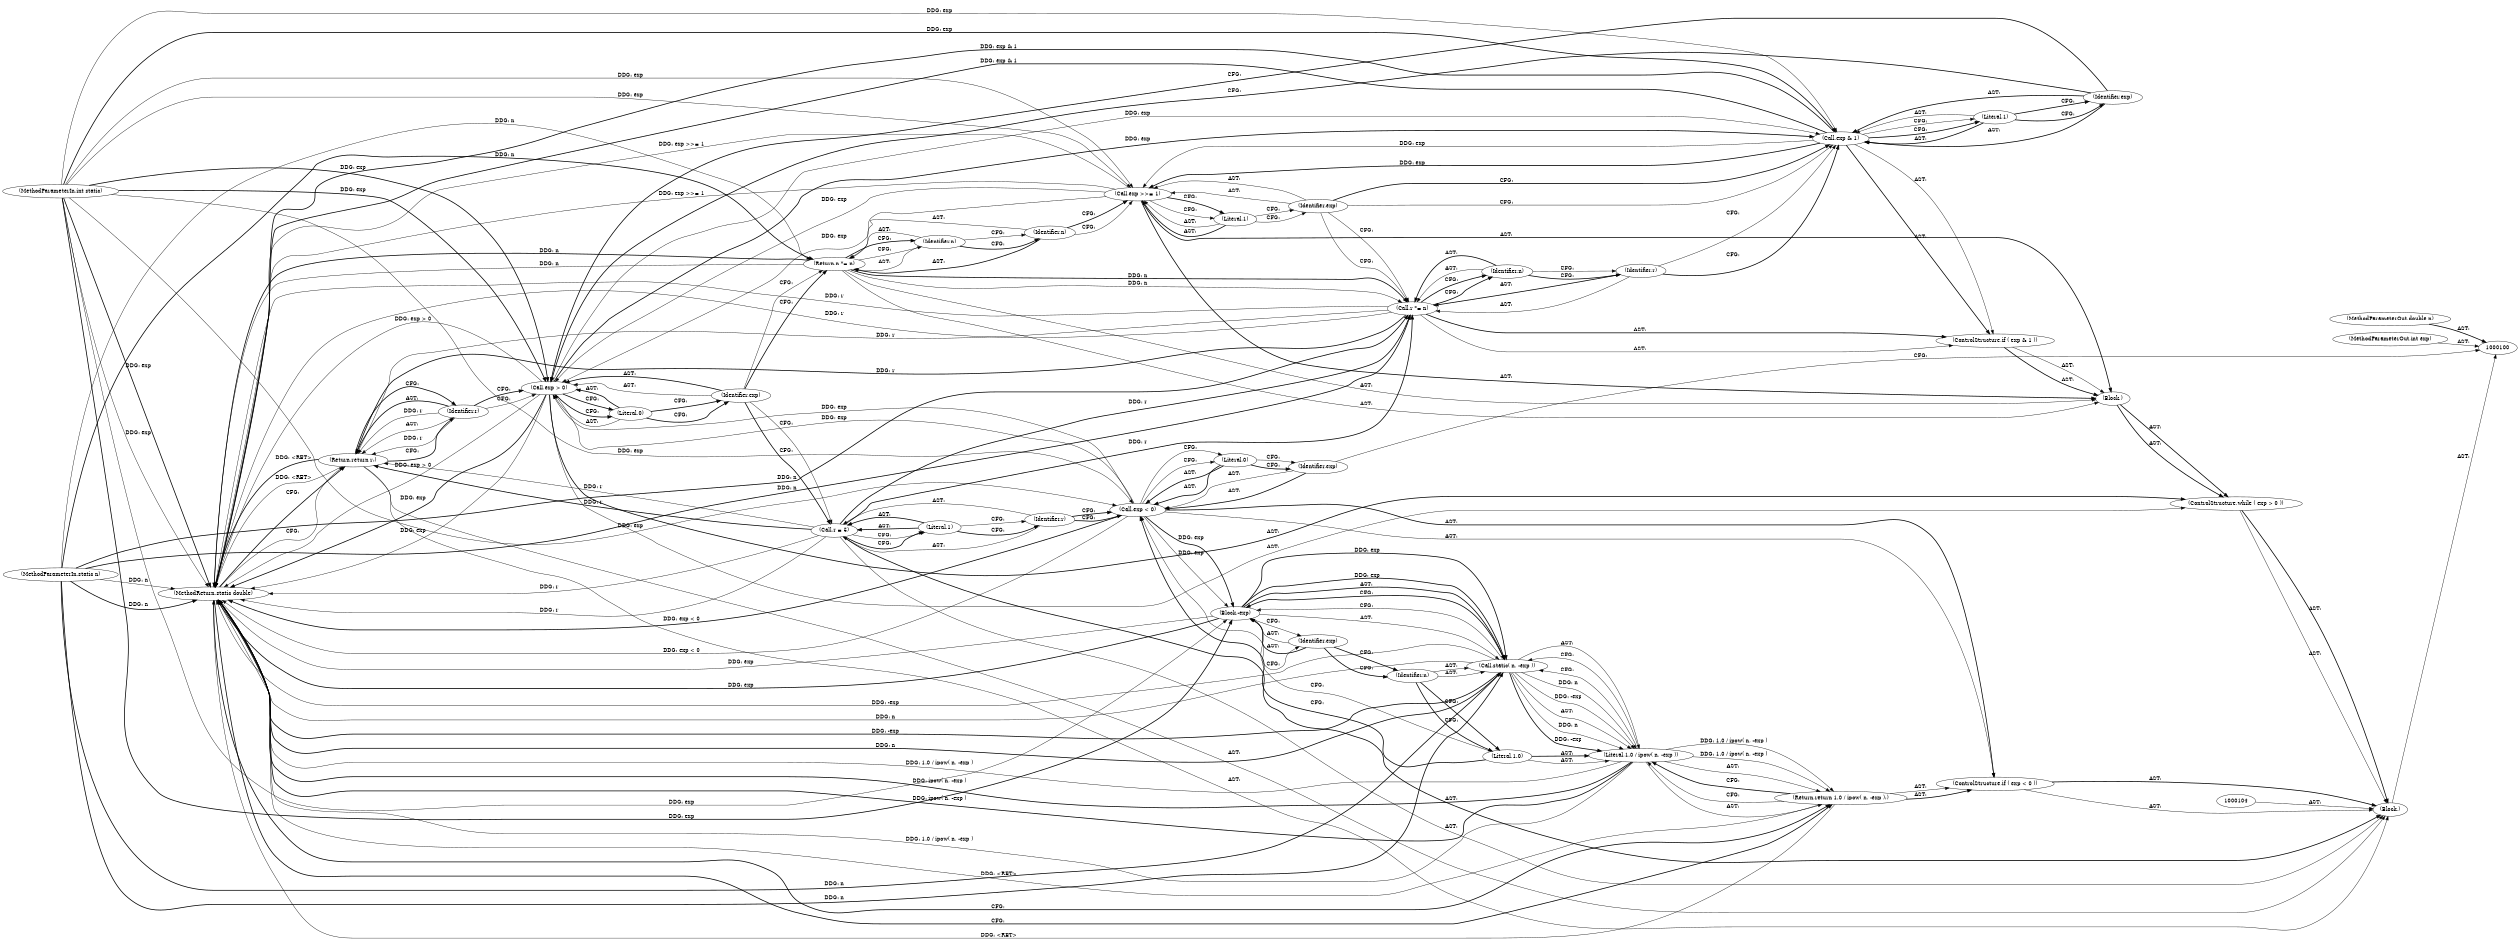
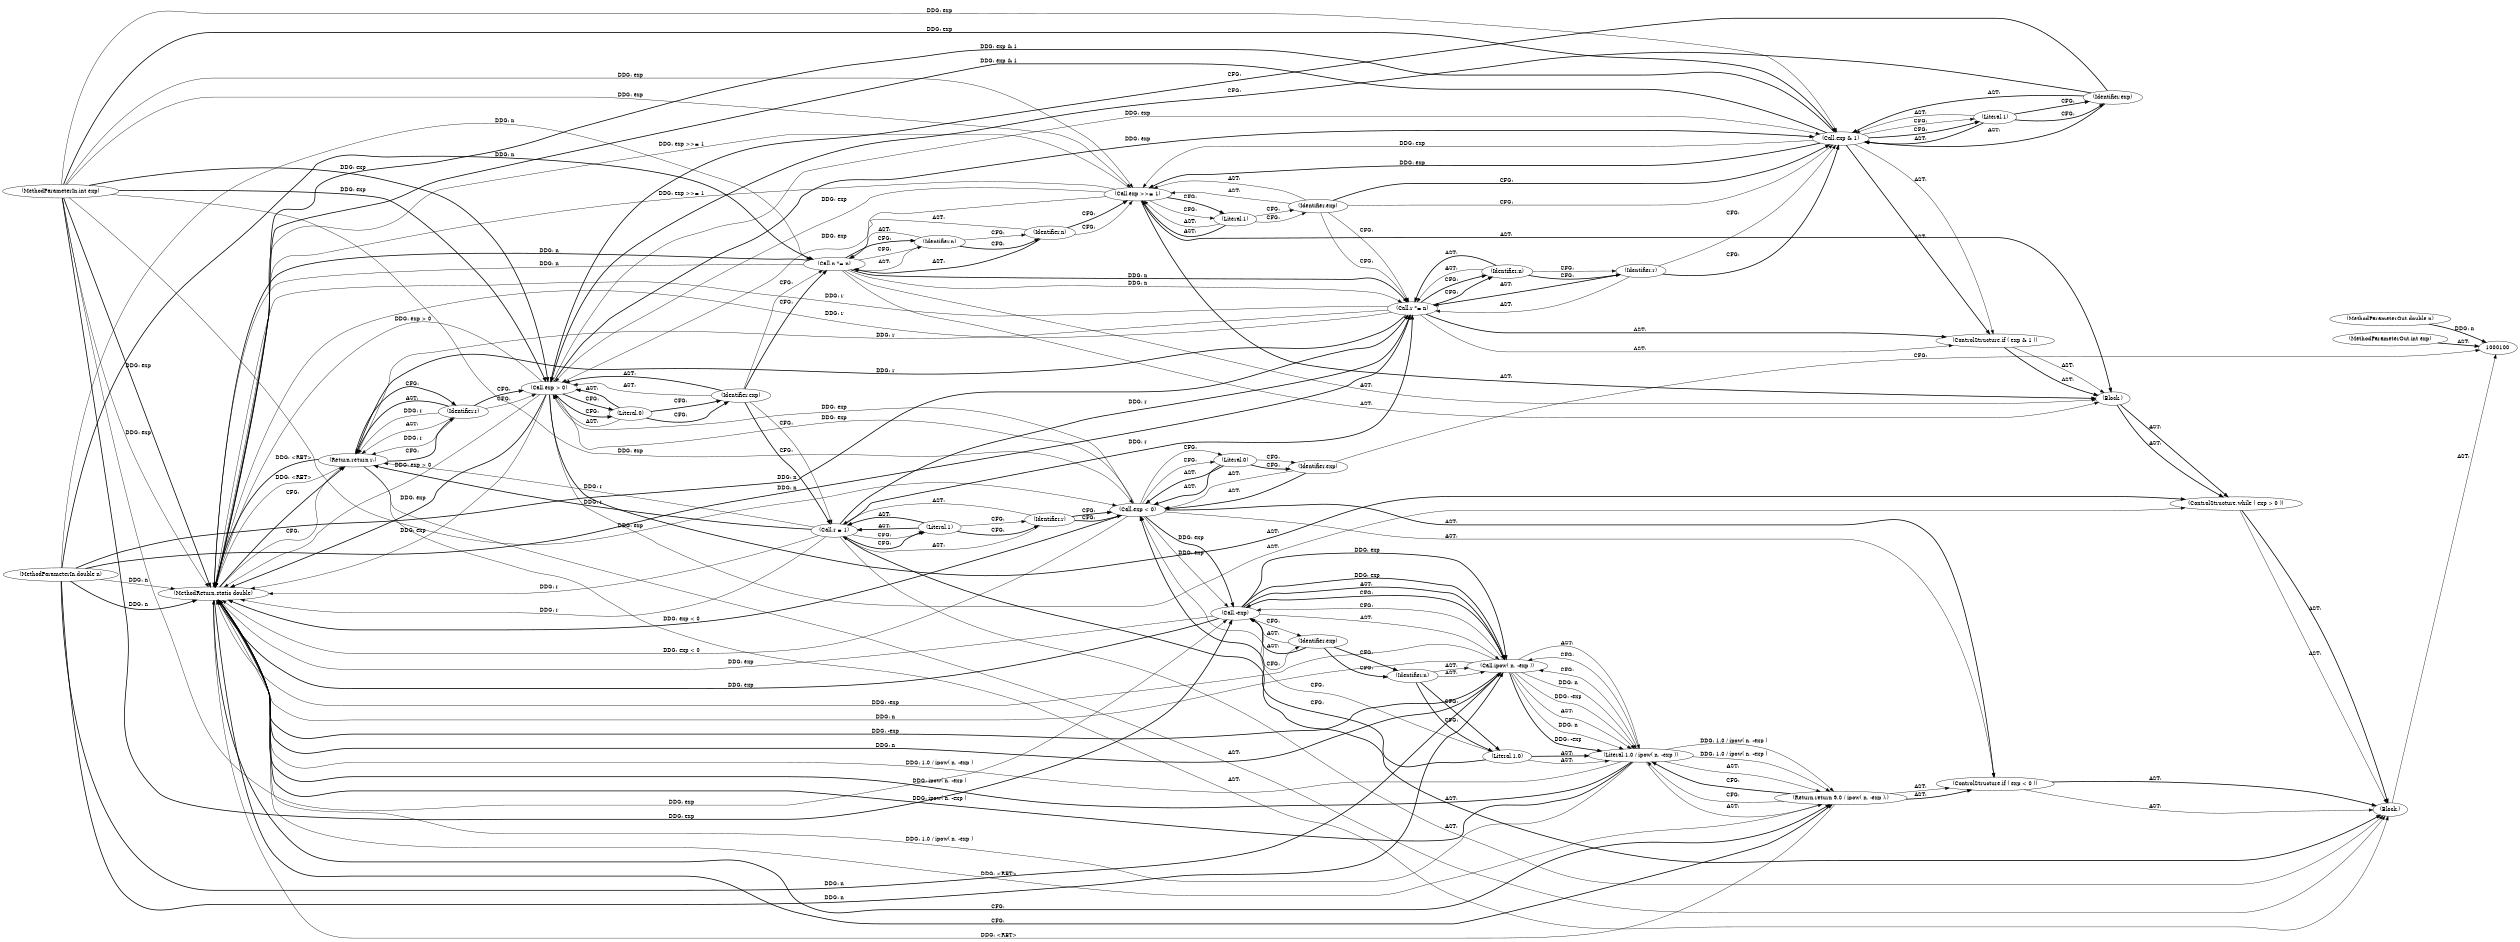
node "(MethodParameterIn,int static)": label "(MethodParameterIn,int static)" -> "(MethodParameterIn,int exp)"
node "(Return,n *= n)": label "(Return,n *= n)" -> "(Call,n *= n)"
edge "(MethodParameterOut,double n)" -> "1000100": label "AST: " -> "DDG: n"
edge "(MethodParameterOut,int exp)" -> "1000100": style solid -> bold
node "(Call,r = 5)": label "(Call,r = 5)" -> "(Call,r = 1)"
node "(MethodParameterIn,static n)": label "(MethodParameterIn,static n)" -> "(MethodParameterIn,double n)"
node "(Block,-exp)": label "(Block,-exp)" -> "(Call,-exp)"
node "(Call,static( n, -exp ))": label "(Call,static( n, -exp ))" -> "(Call,ipow( n, -exp ))"
node "(Return,return 1.0 / ipow( n, -exp );)": label "(Return,return 1.0 / ipow( n, -exp );)" -> "(Return,return 9.0 / ipow( n, -exp );)"
node "1000104": removed
